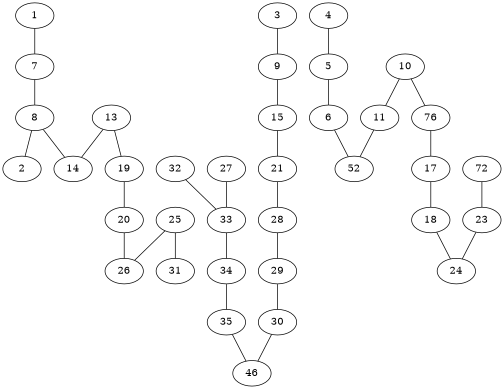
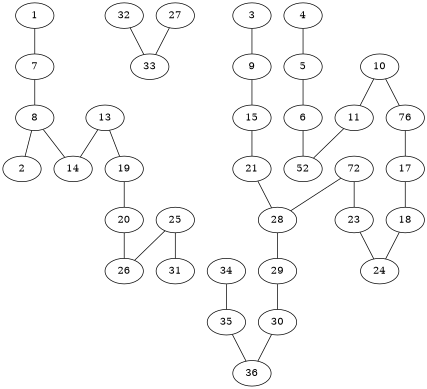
edge "72" -- "28": added
edge "33" -- "34": removed
node "46": label "46" -> "36"
